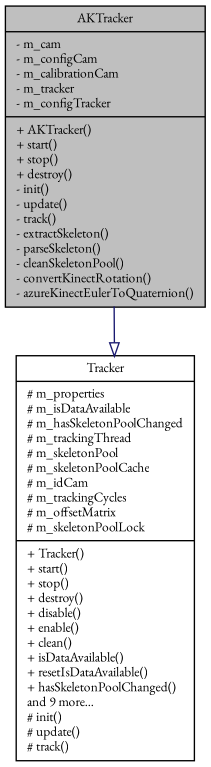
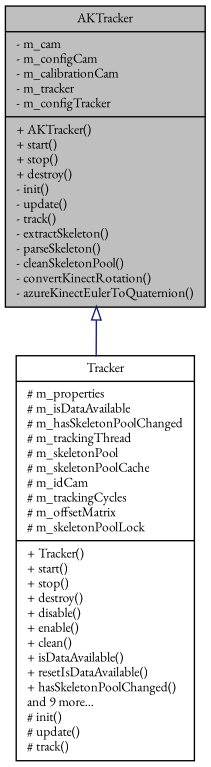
edge "AKTracker" -> "Tracker": reversed
